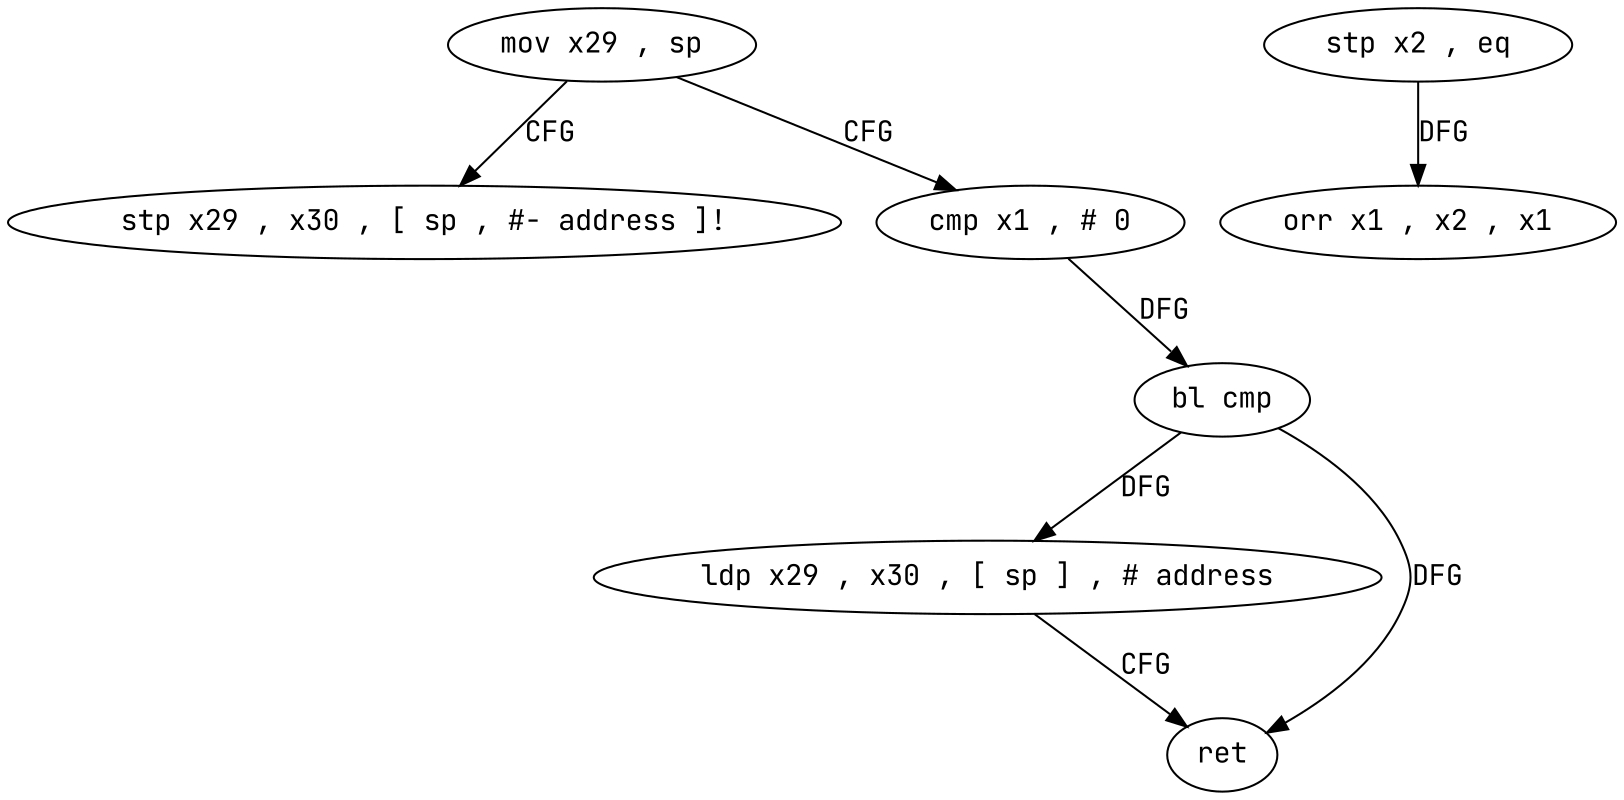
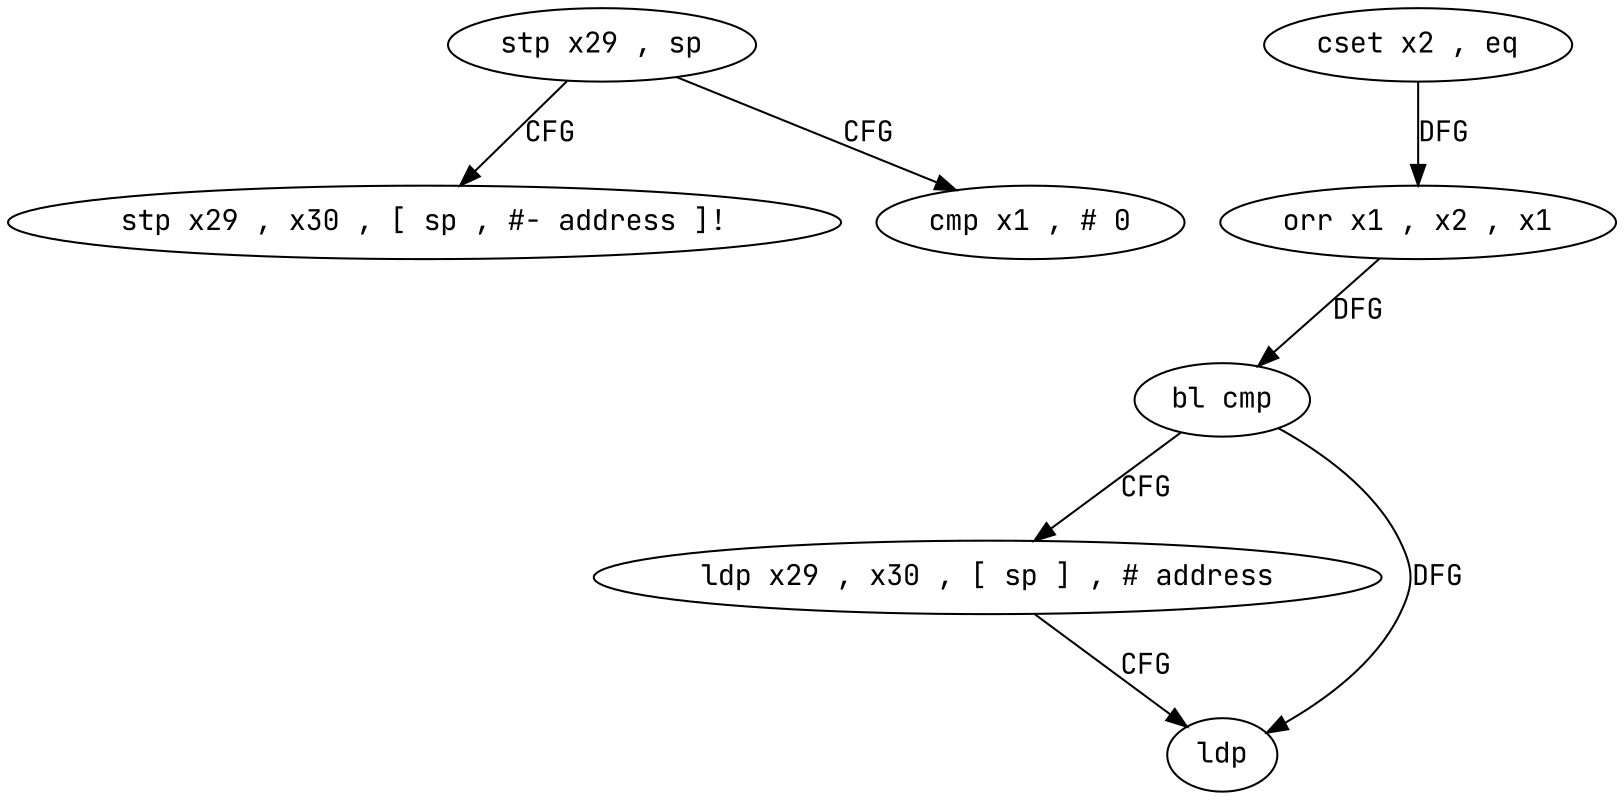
node "mov x29 , sp": label "mov x29 , sp" -> "stp x29 , sp"
node "stp x2 , eq": label "stp x2 , eq" -> "cset x2 , eq"
edge "cmp x1 , # 0" -> "bl cmp": now "orr x1 , x2 , x1" -> "bl cmp"
edge "bl cmp" -> "ldp x29 , x30 , [ sp ] , # address": label "DFG" -> "CFG"
node "ret": label "ret" -> "ldp"
